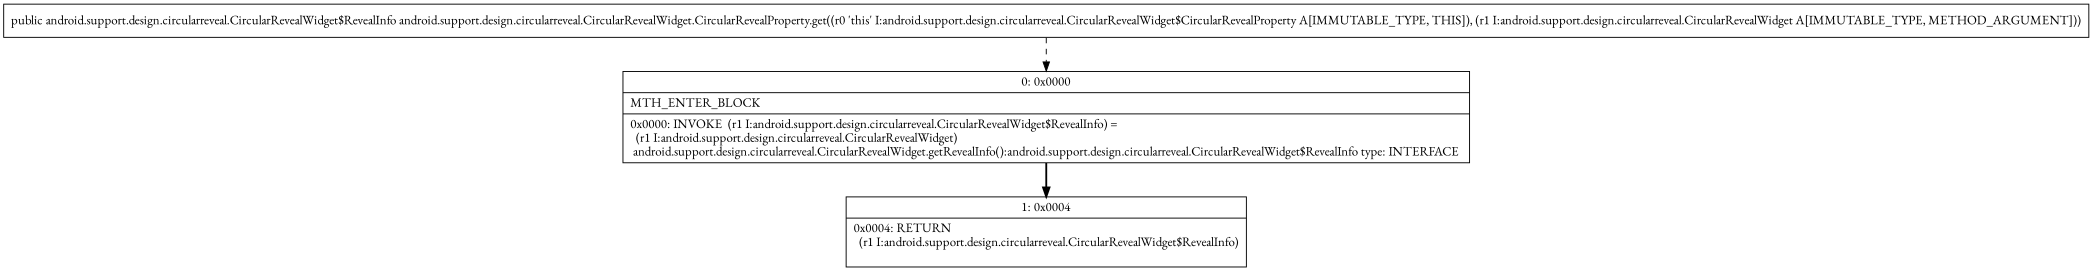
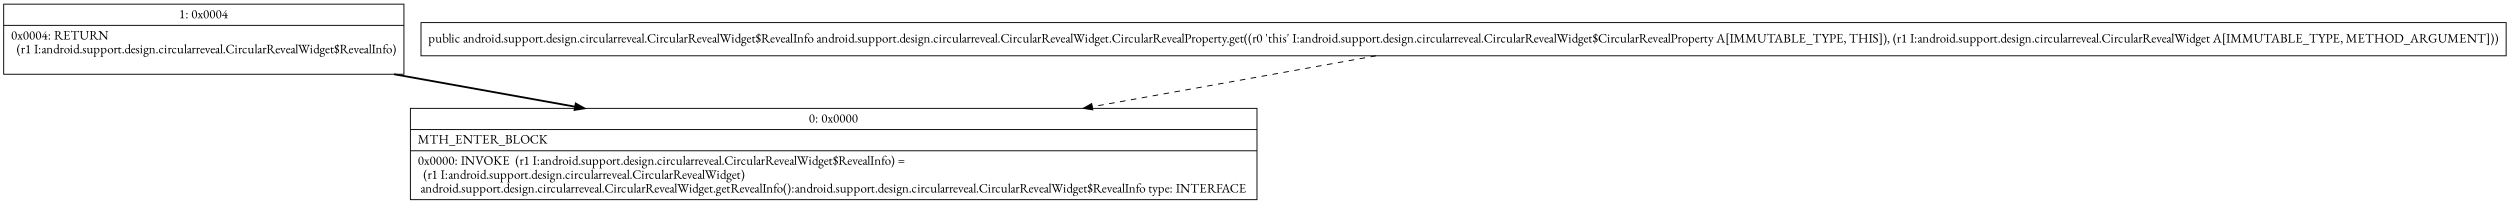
edge "0: 0x0000" -> "1: 0x0004": reversed
